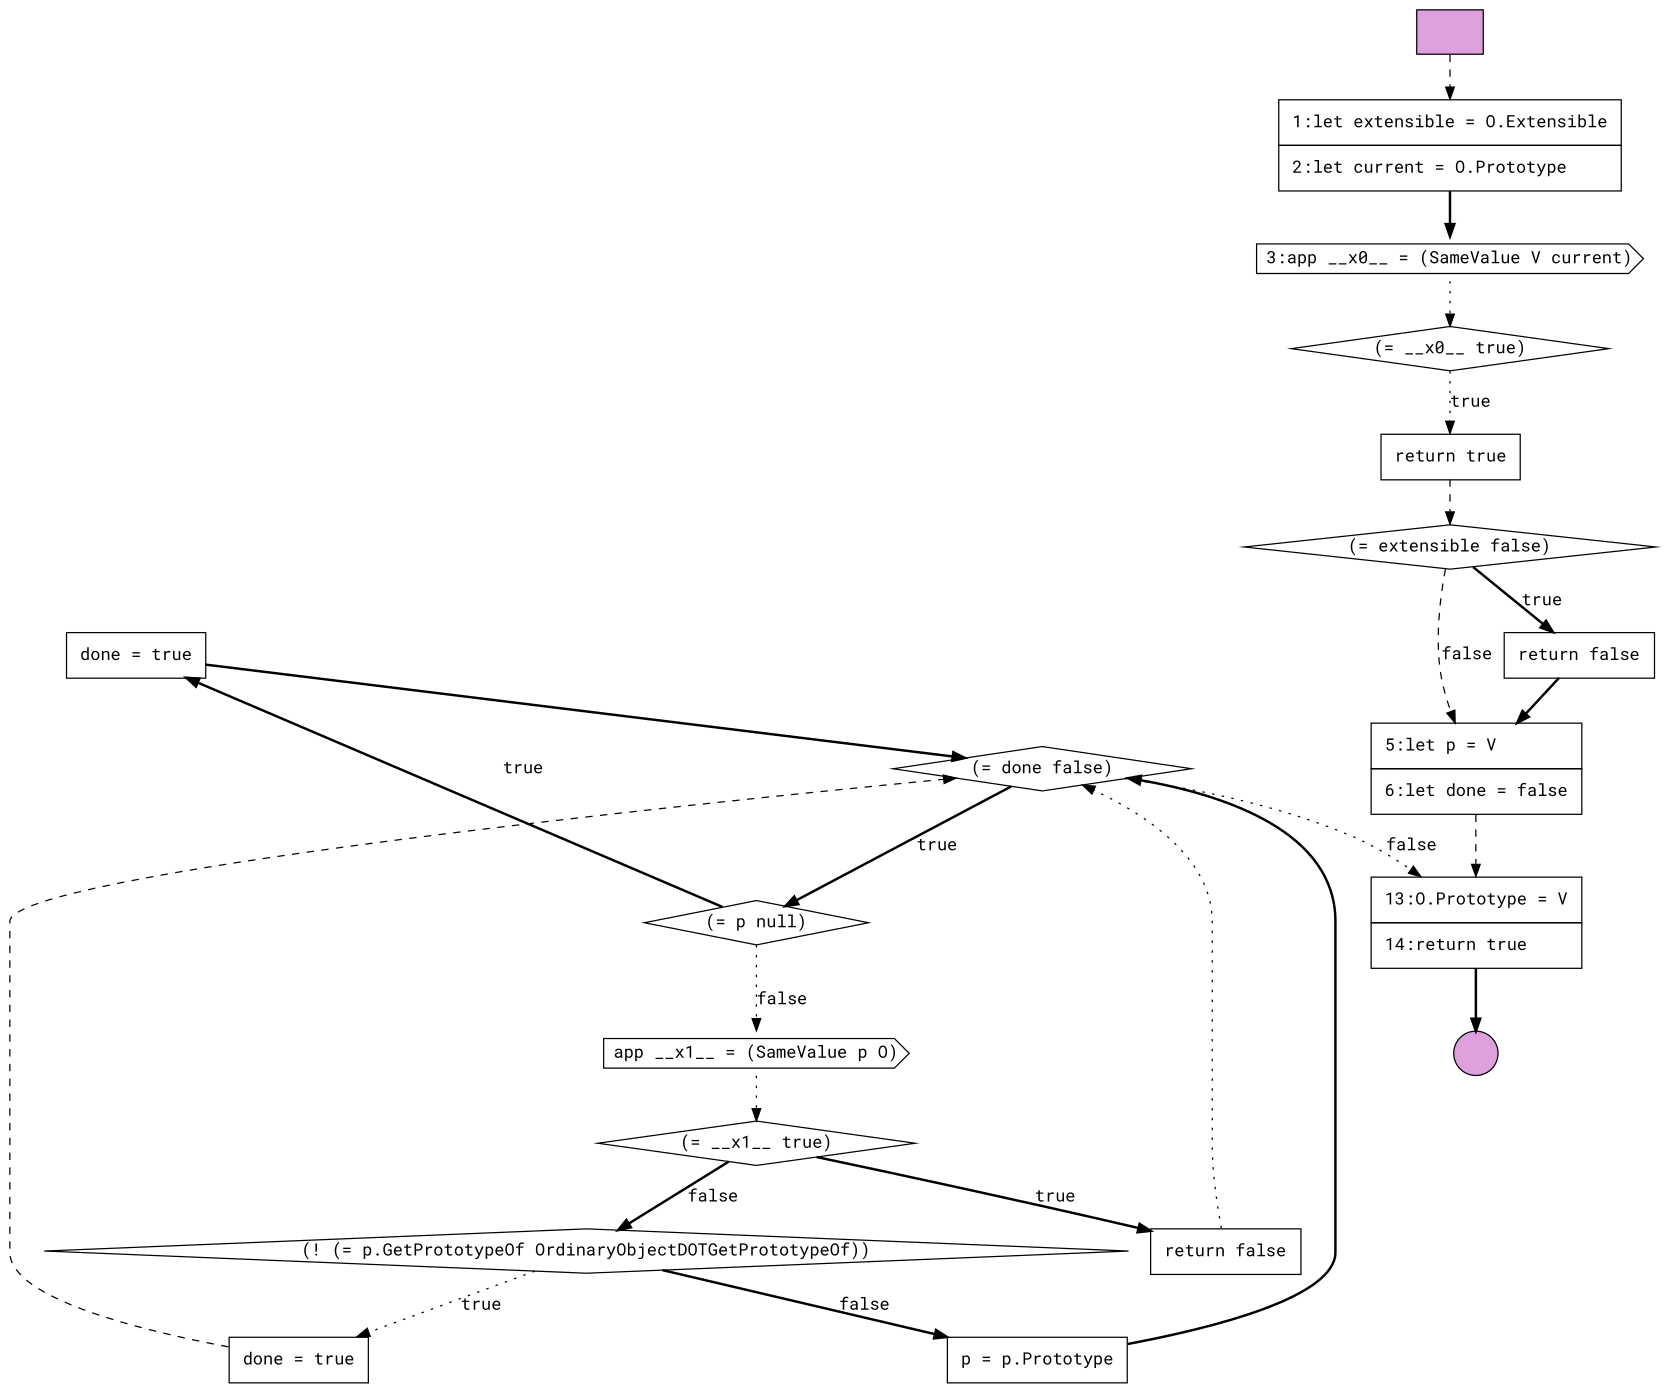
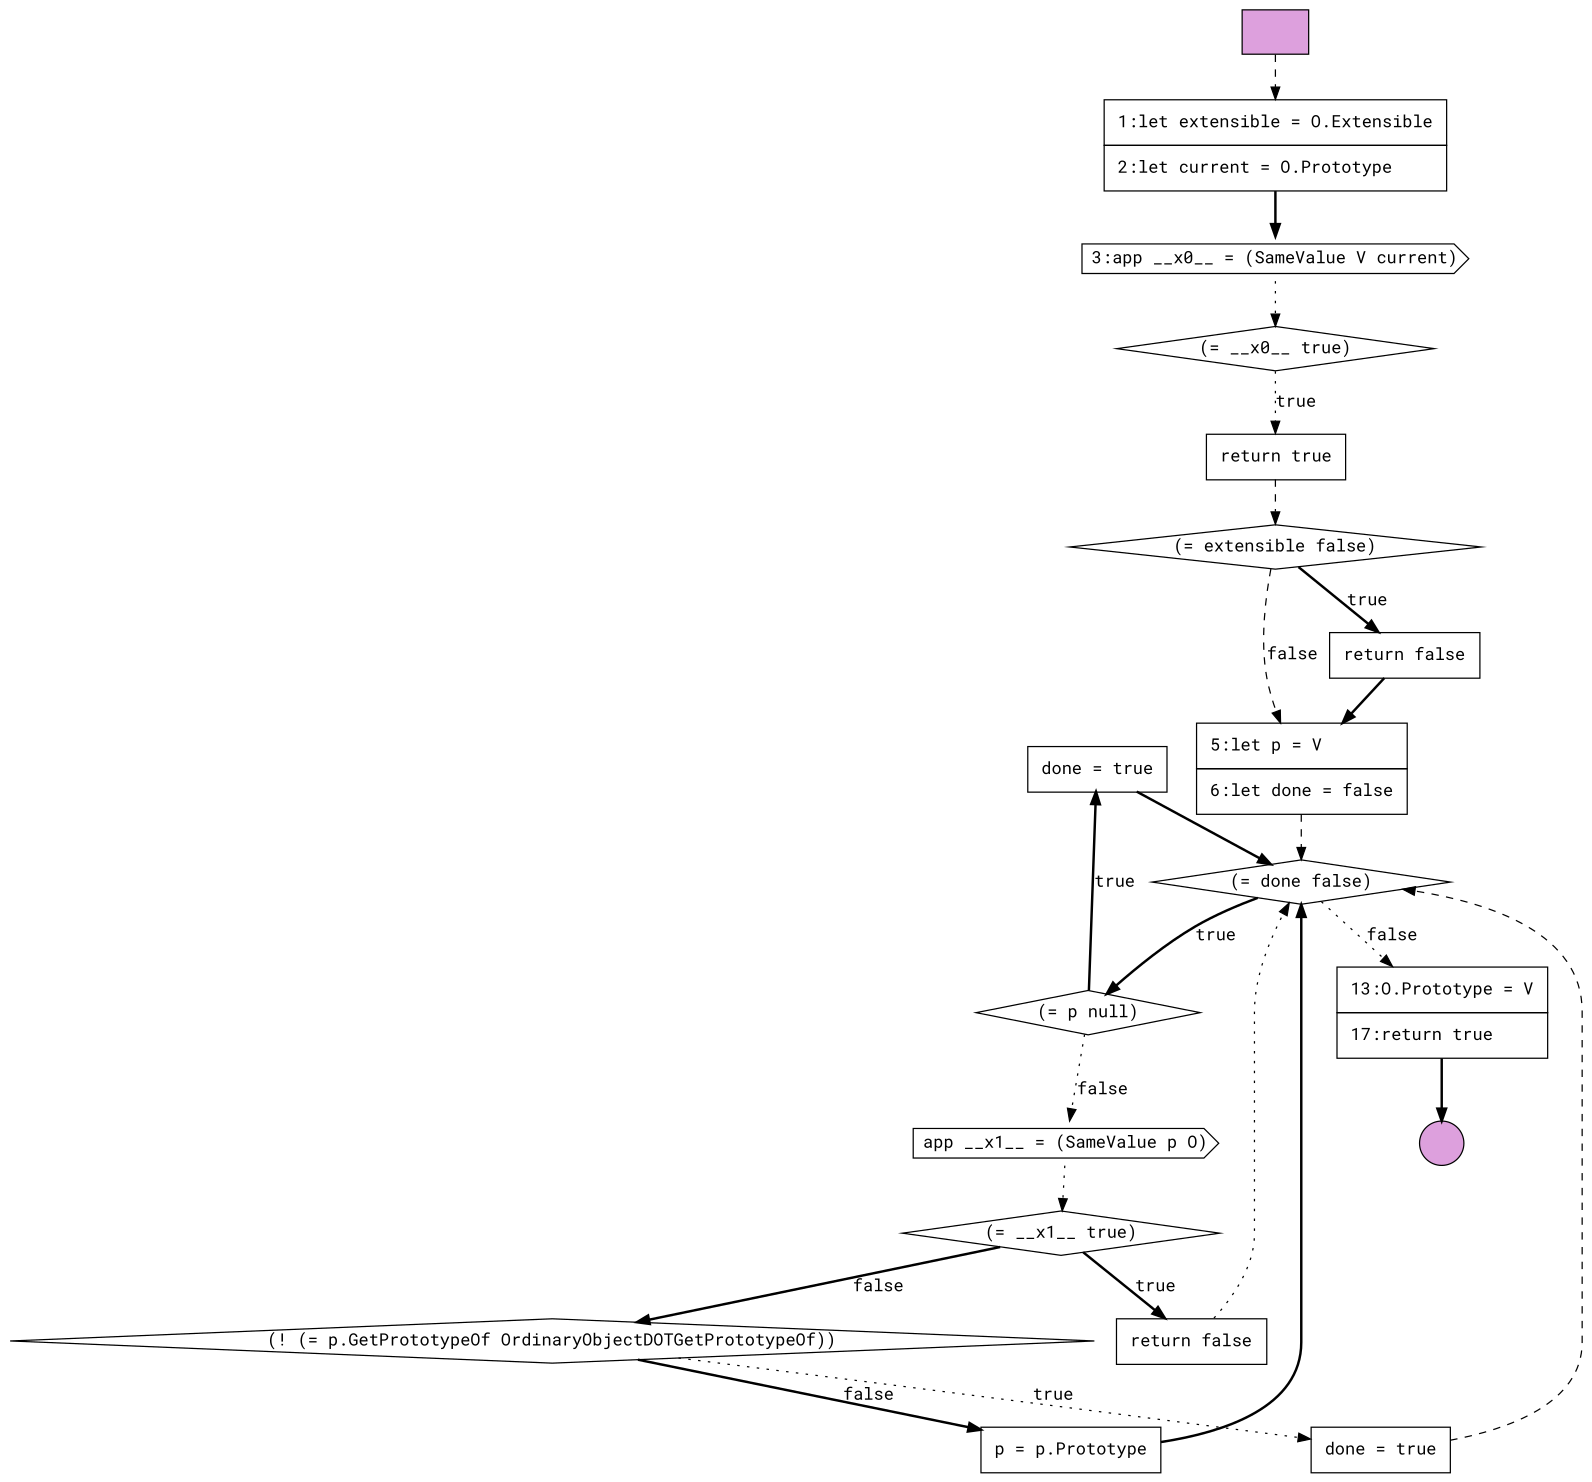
edge "5:let p = V" -> "13:O.Prototype = V": now "5:let p = V" -> "(= done false)"
node "13:O.Prototype = V": text "14:return true" -> "17:return true"
